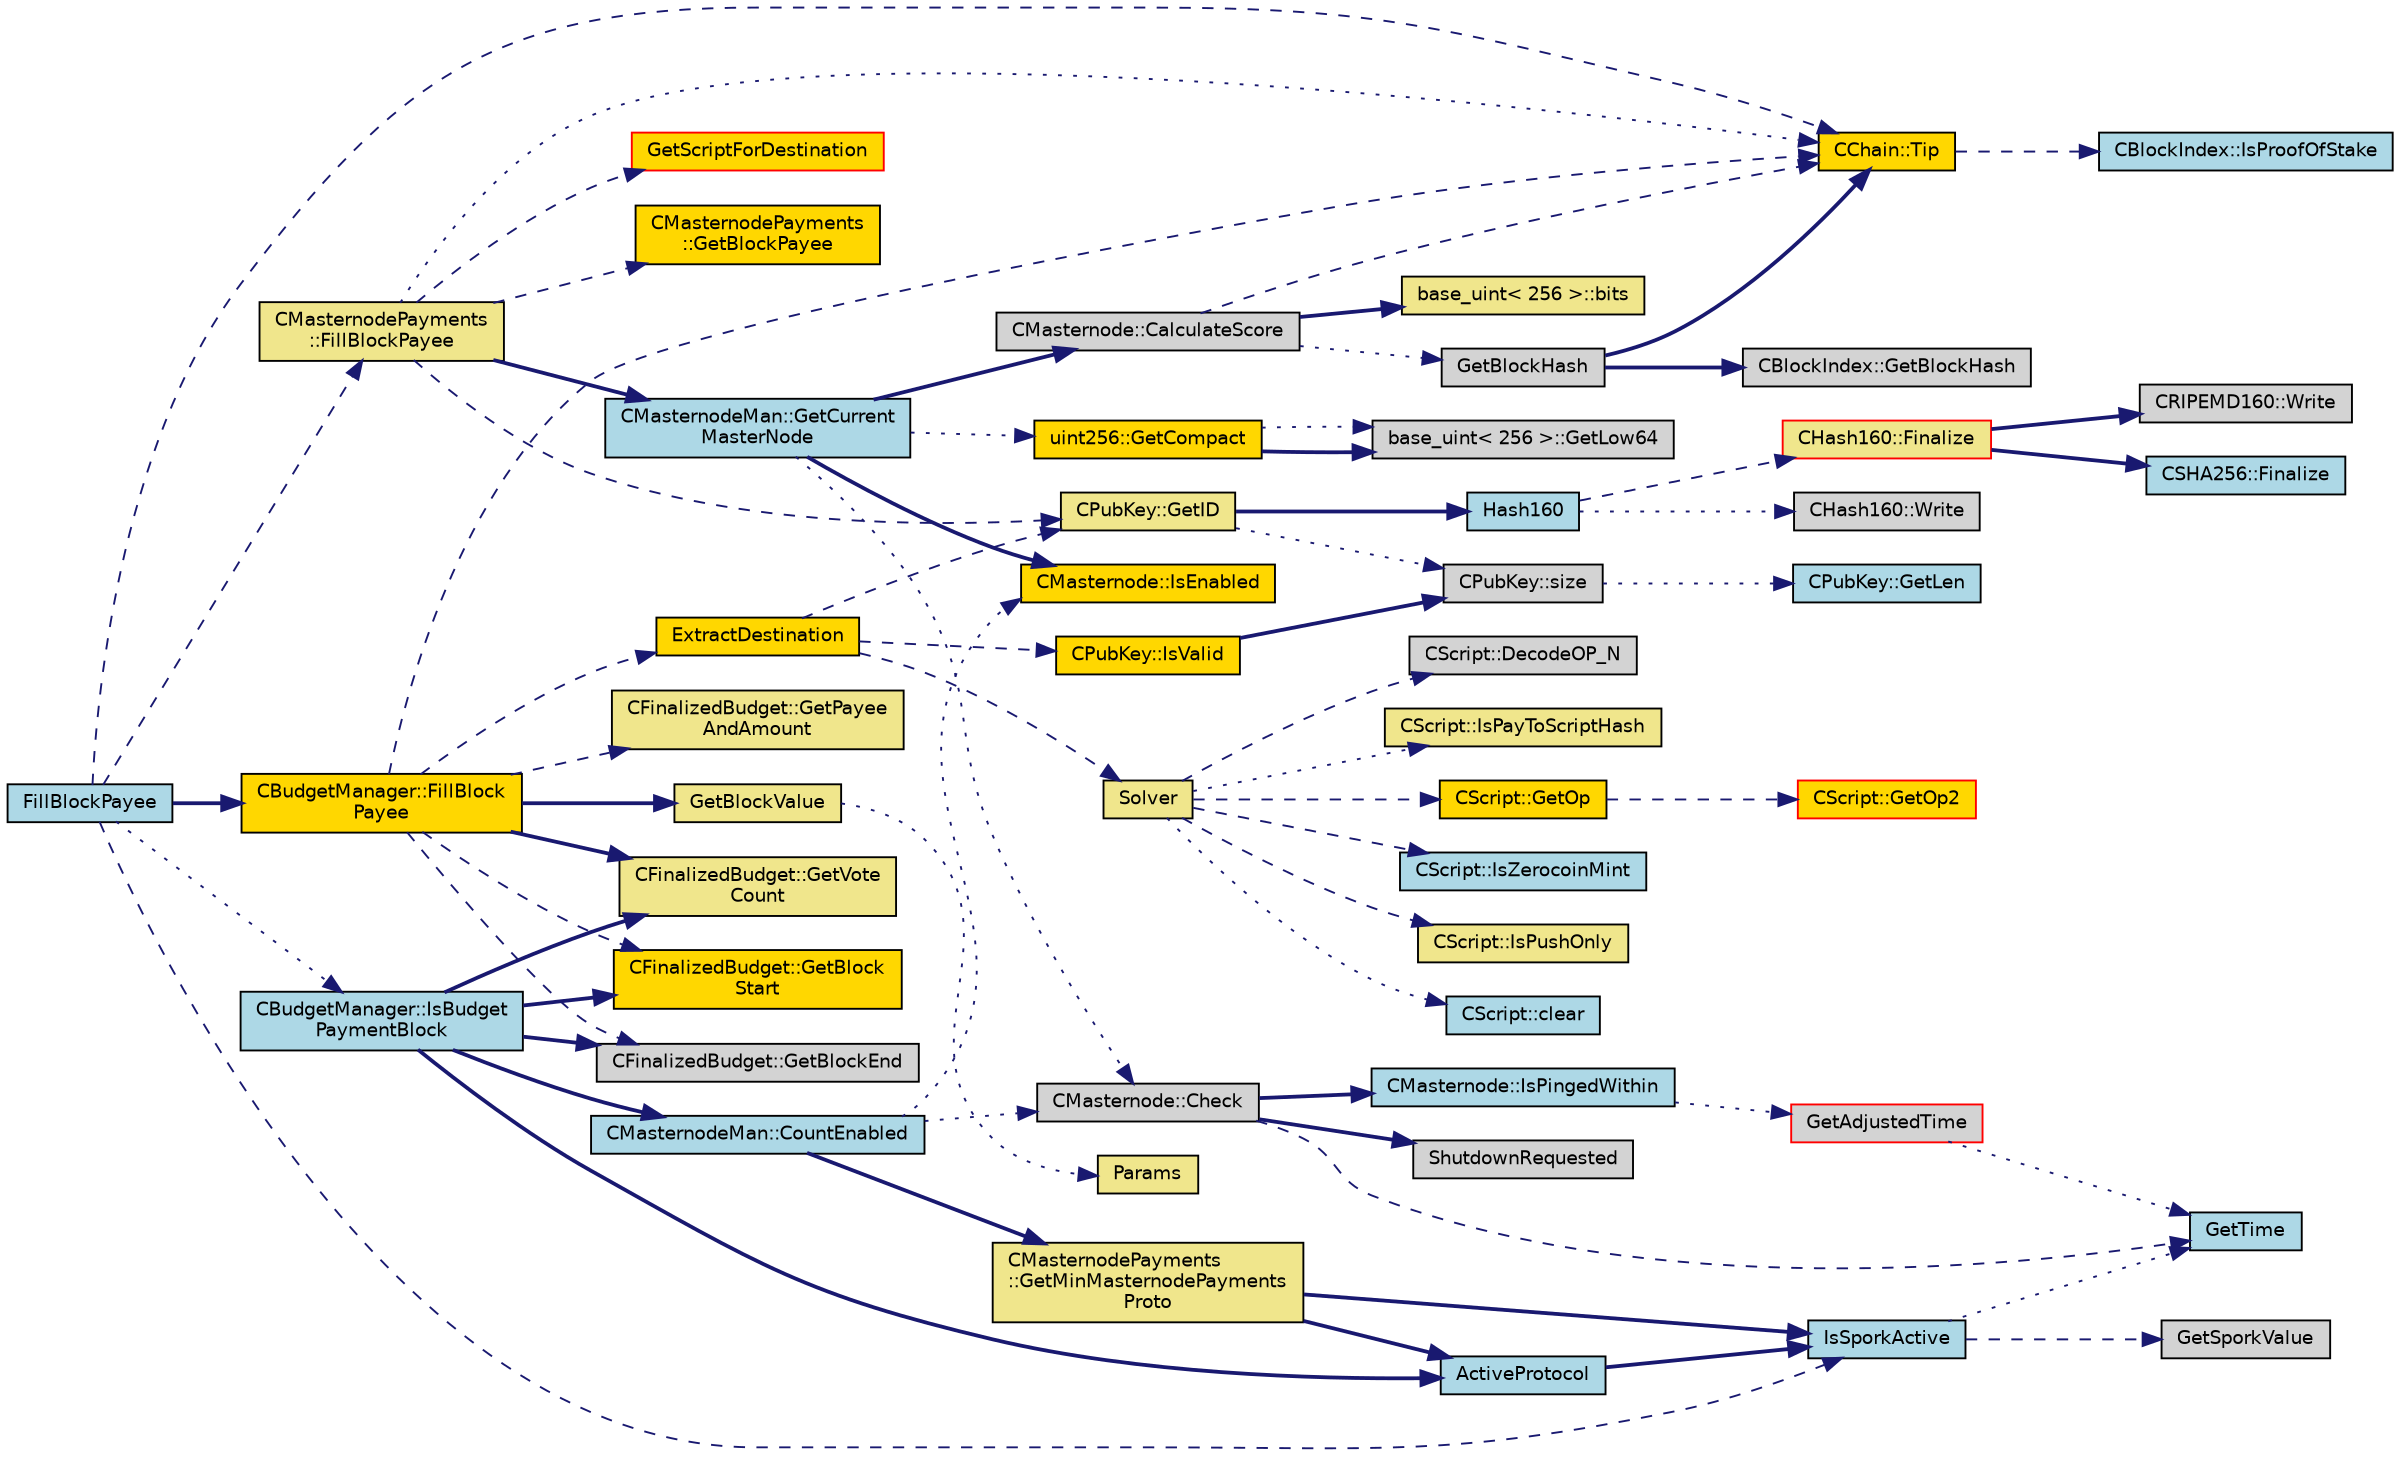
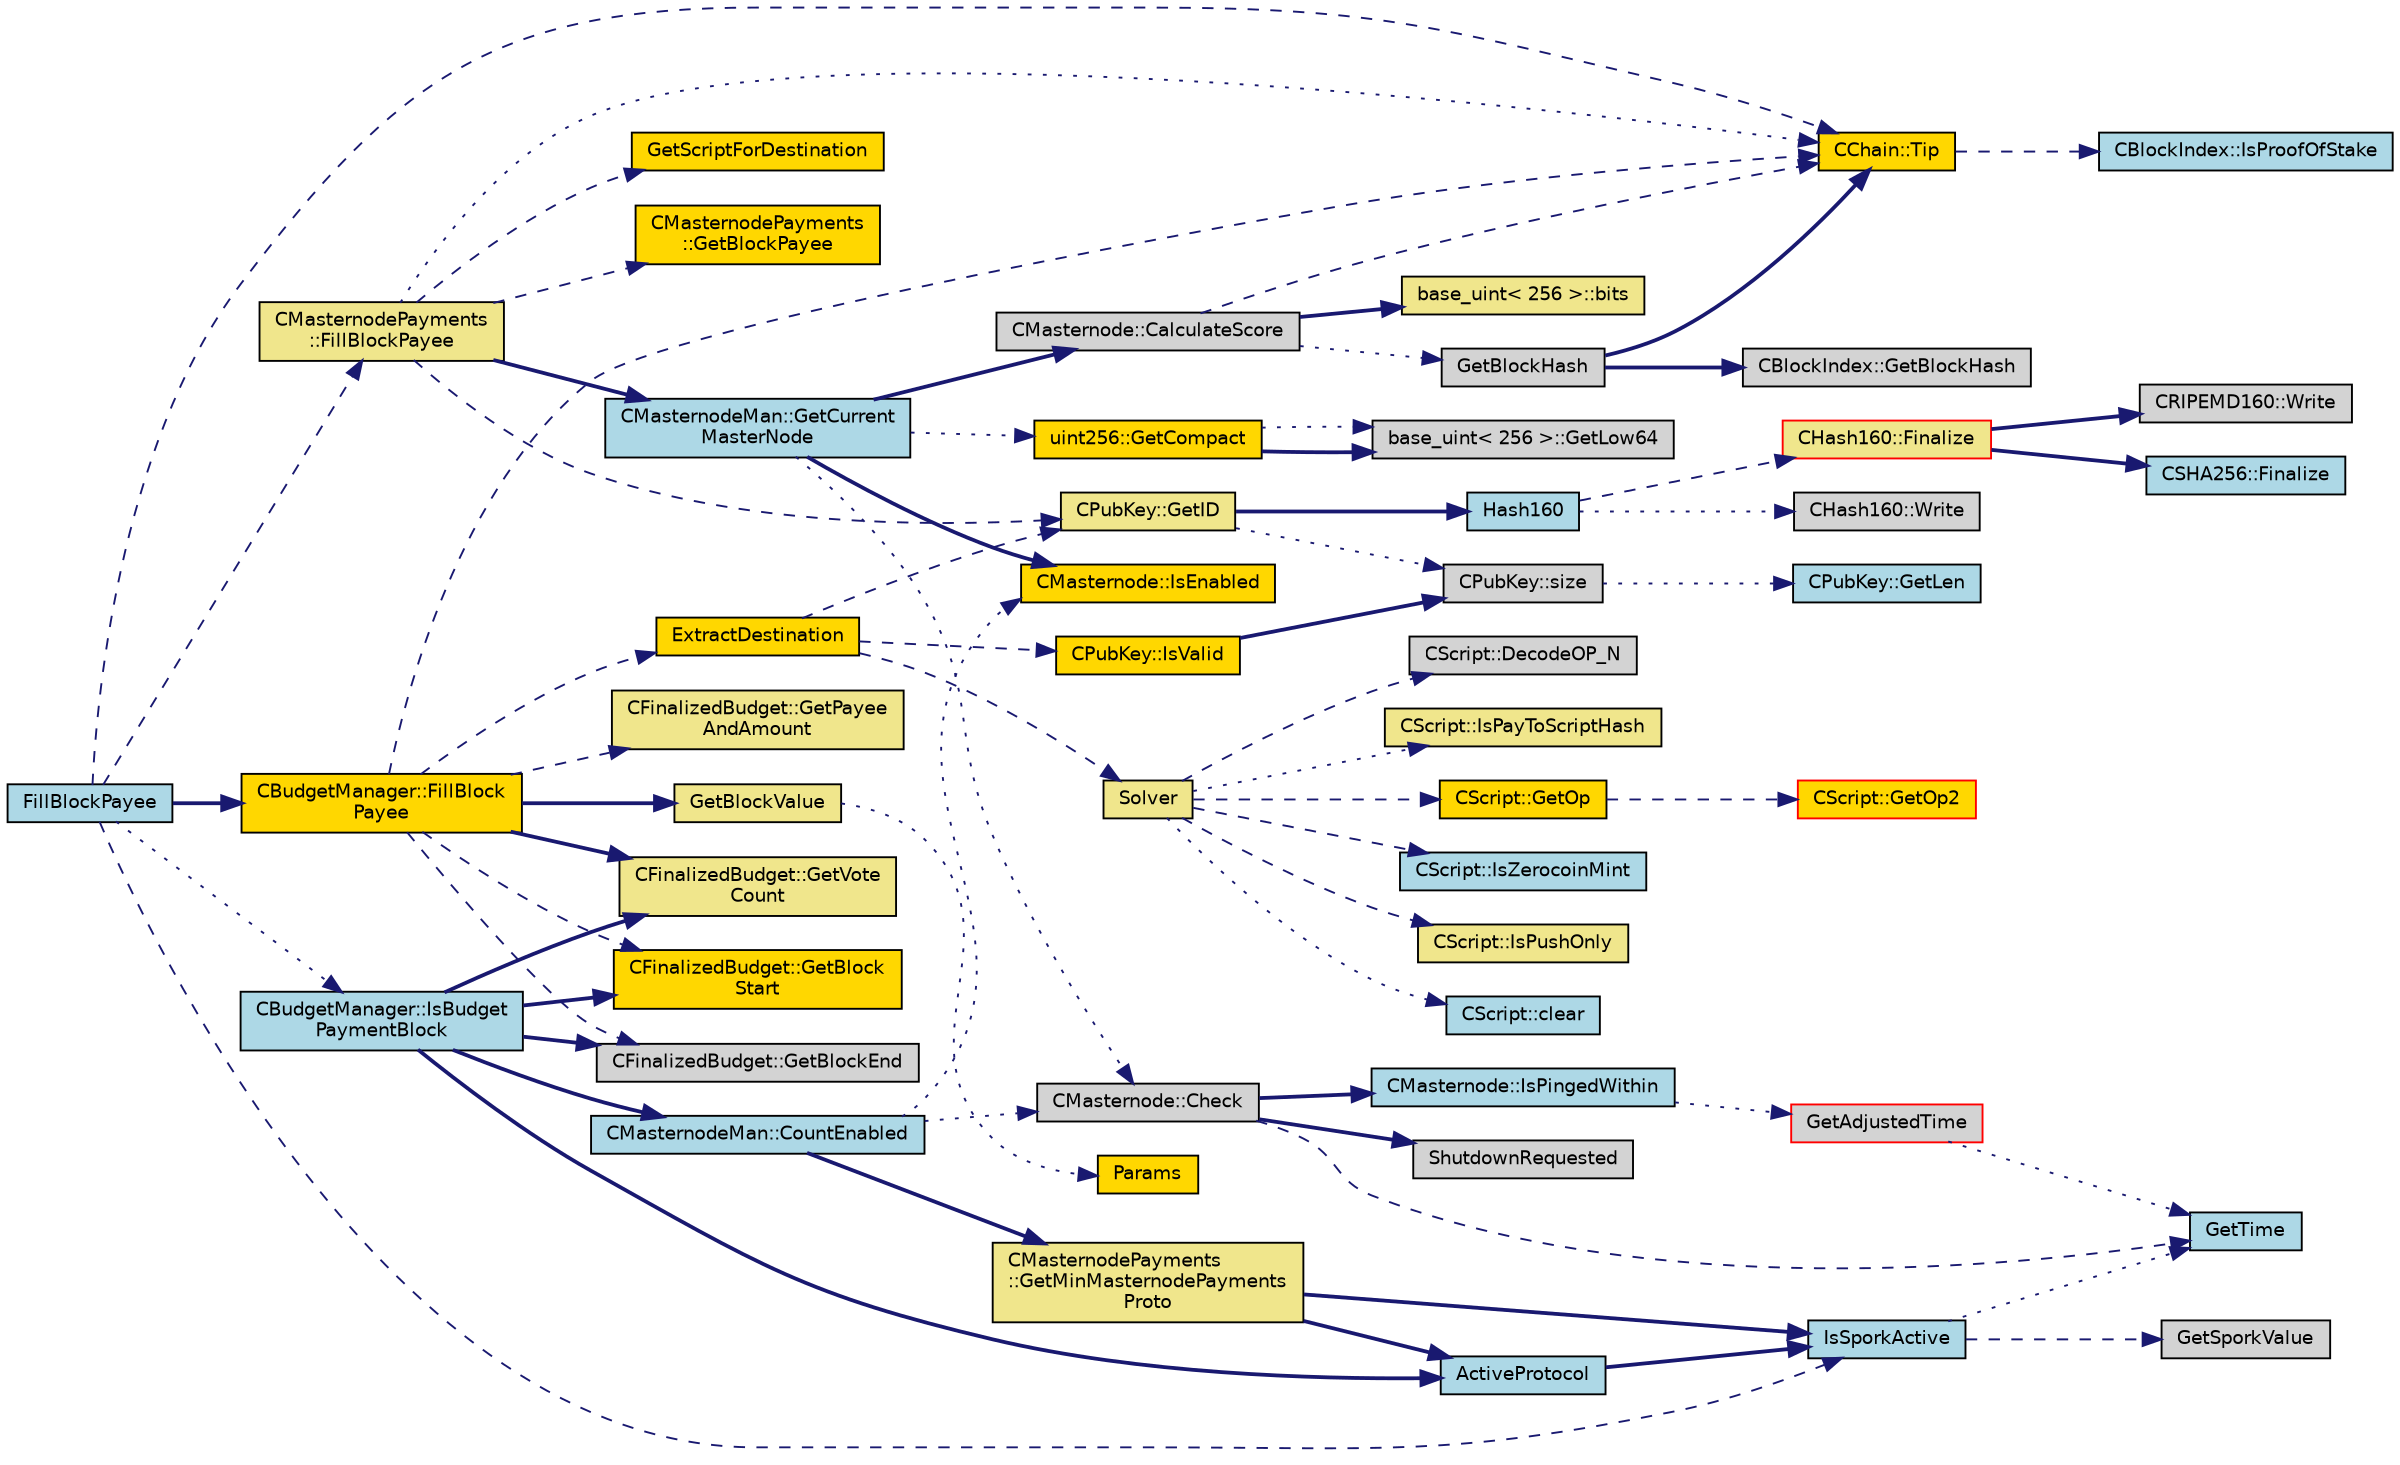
node "GetScriptForDestination": color red -> black
node "Params": fillcolor khaki -> gold
